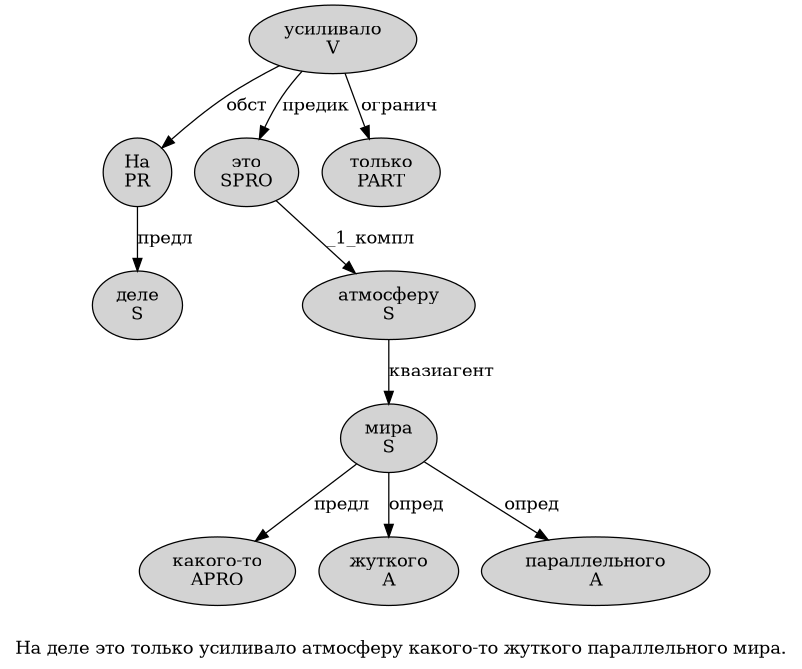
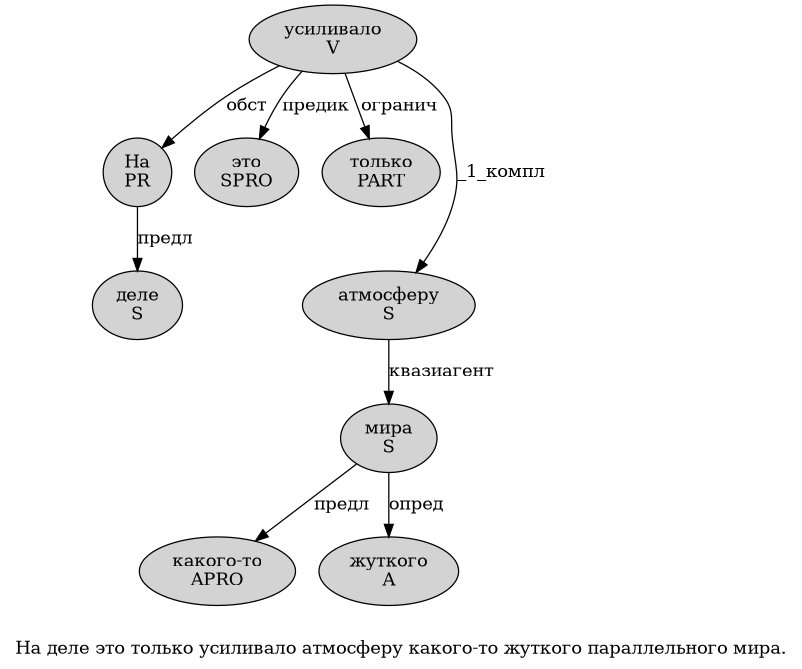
edge "это SPRO" -> "атмосферу S": now "усиливало V" -> "атмосферу S"
node "параллельного A": removed
